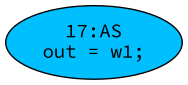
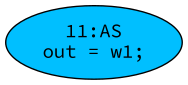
node "17:AS out = w1;": label "17:AS out = w1;" -> "11:AS out = w1;"
